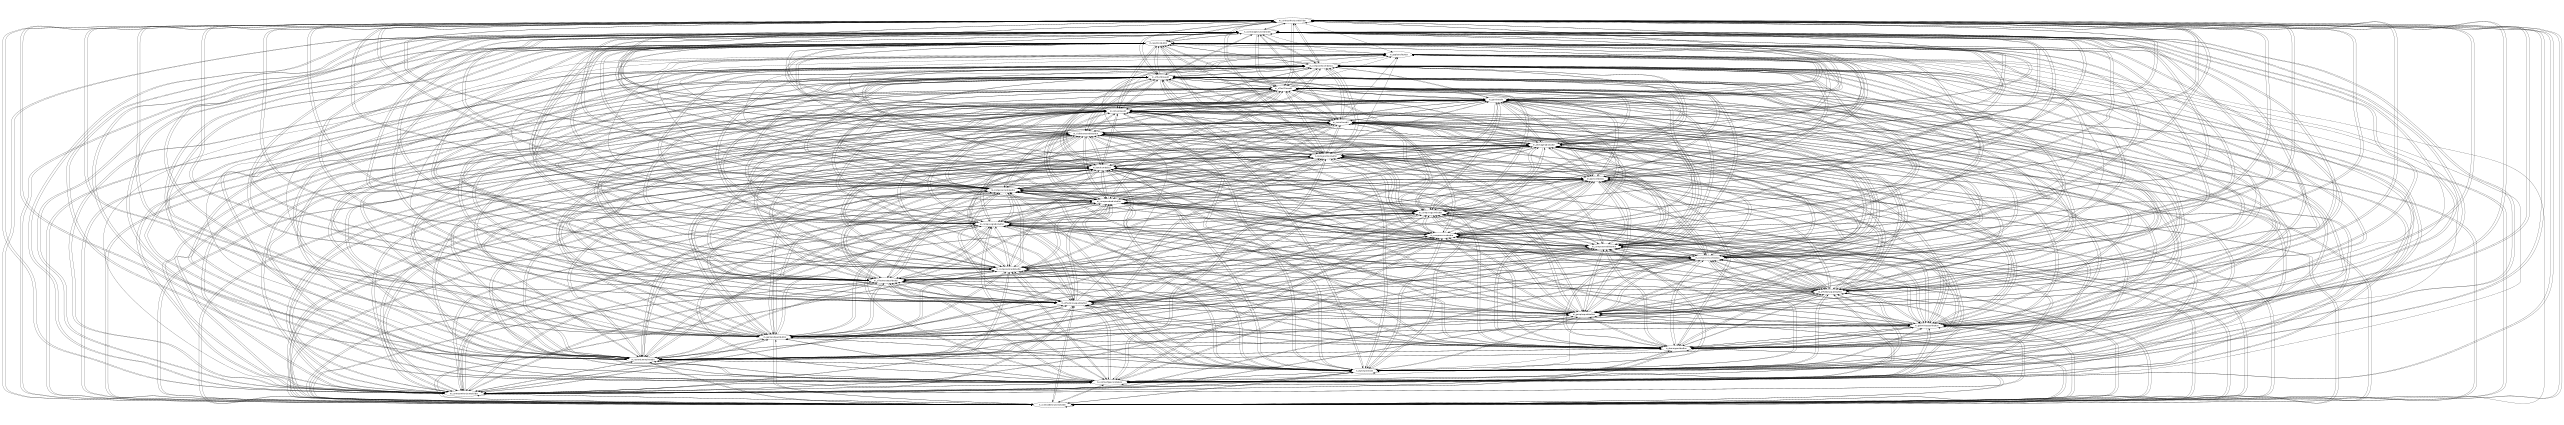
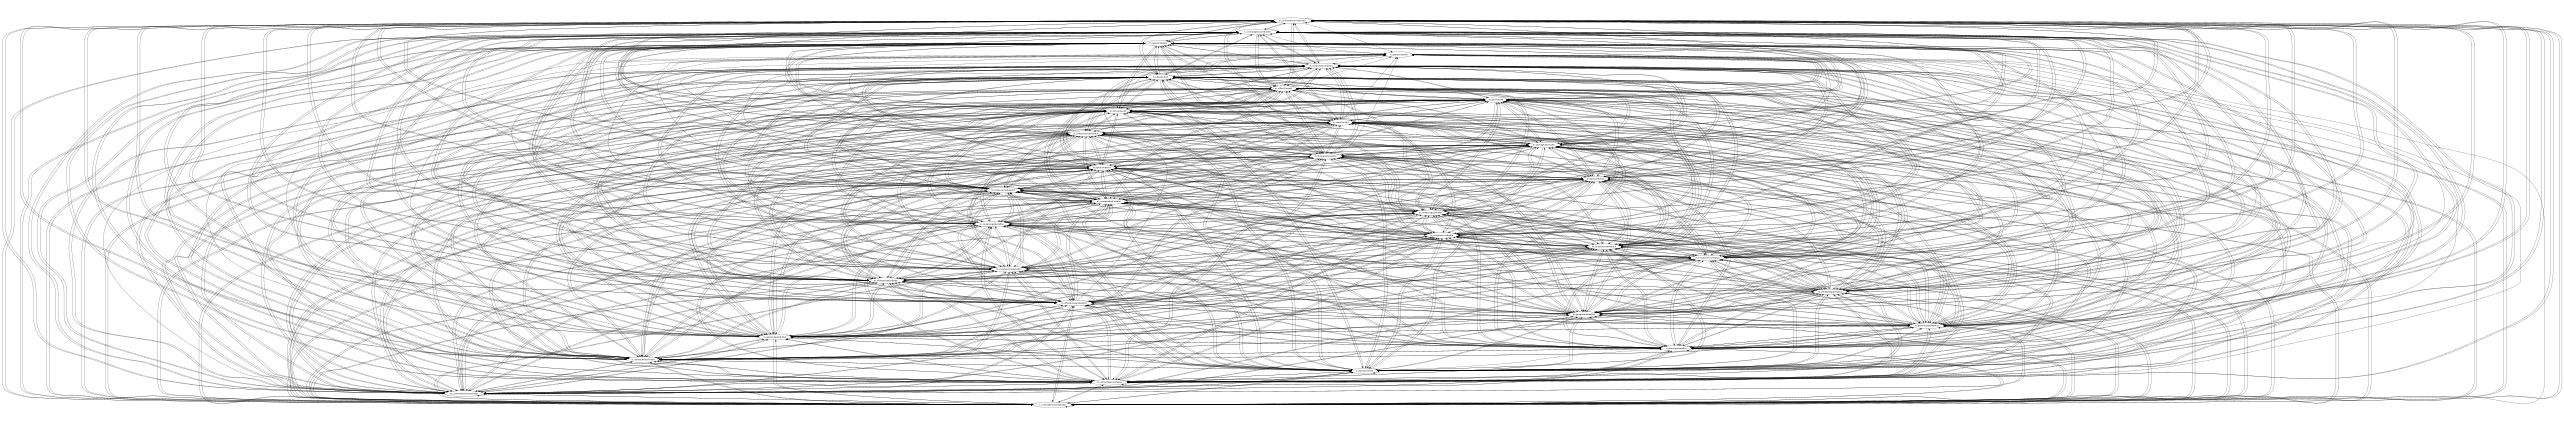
edge "m_composebcombobox" -> "m_applytoolbutton": reversed
node "m_offset2lineedit": label "m_offset2lineedit" -> "m_offset2offset"
edge "m_contrasttypecombobox" -> "m_gainpluspushbutton": added
